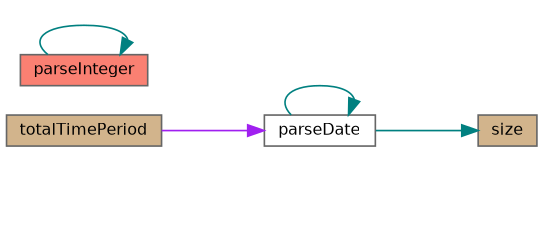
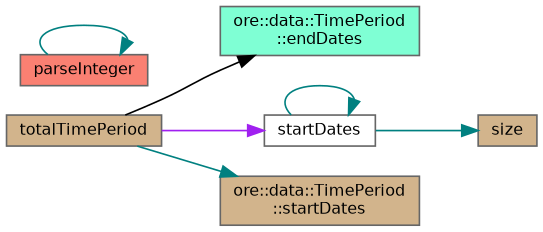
node "ore::data::TimePeriod ::endDates": added
node "parseDate": label "parseDate" -> "startDates"
node "ore::data::TimePeriod ::startDates": added
